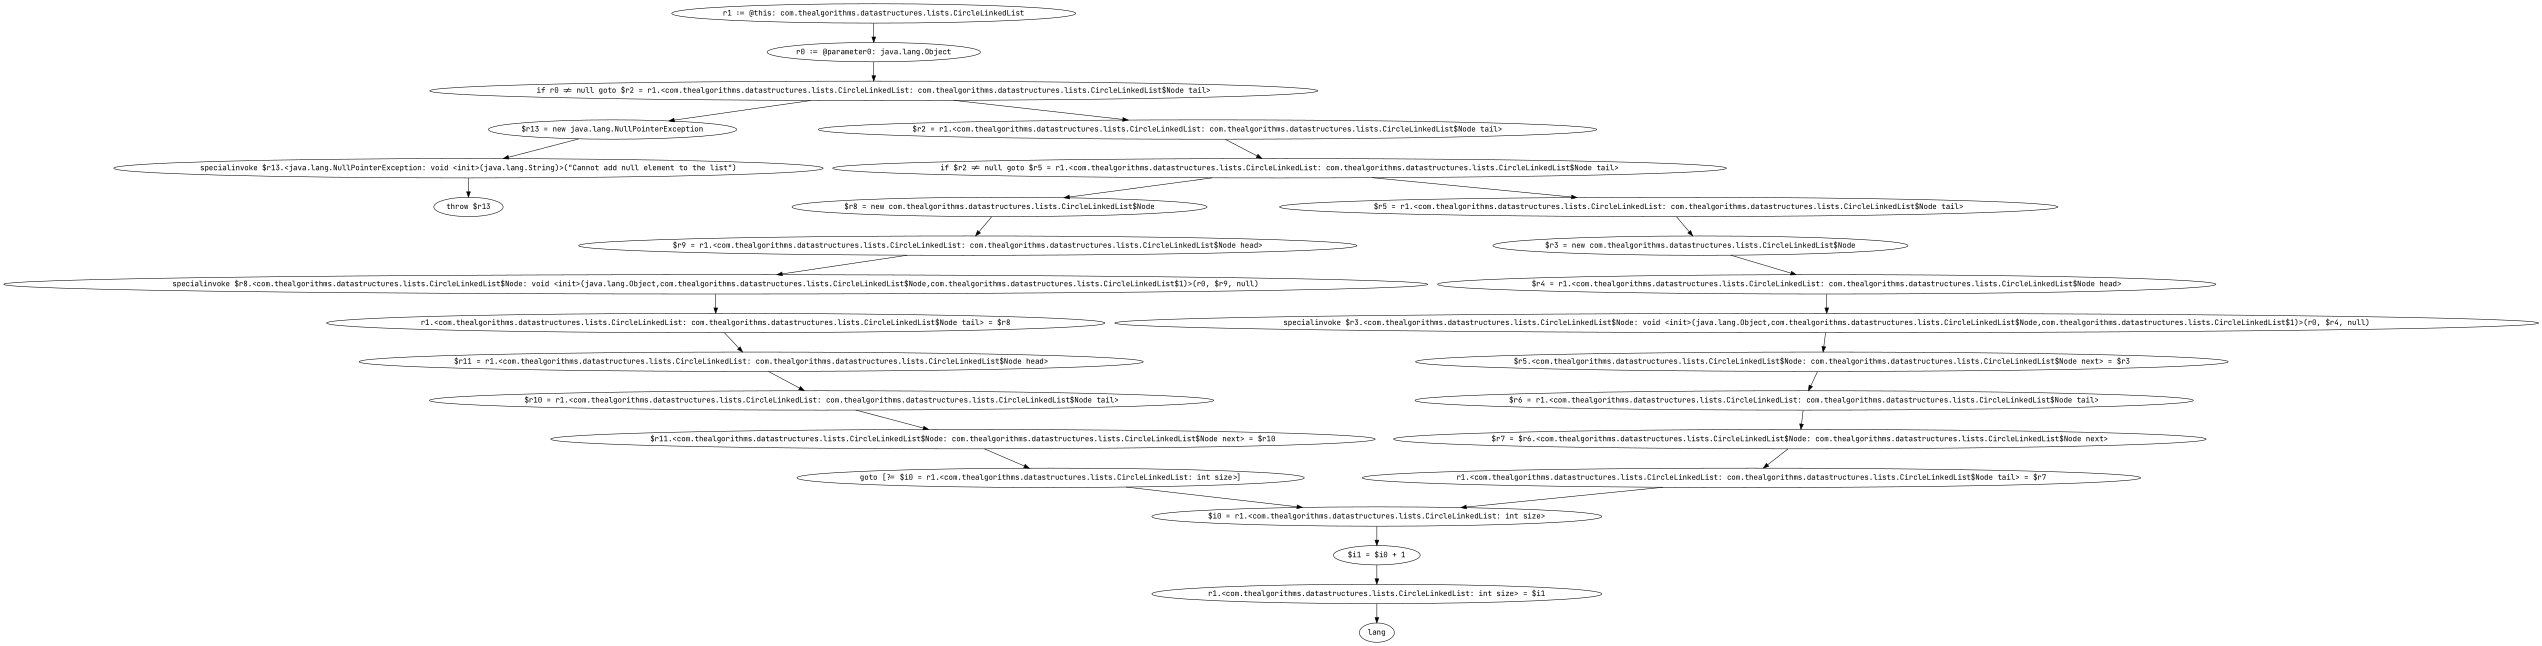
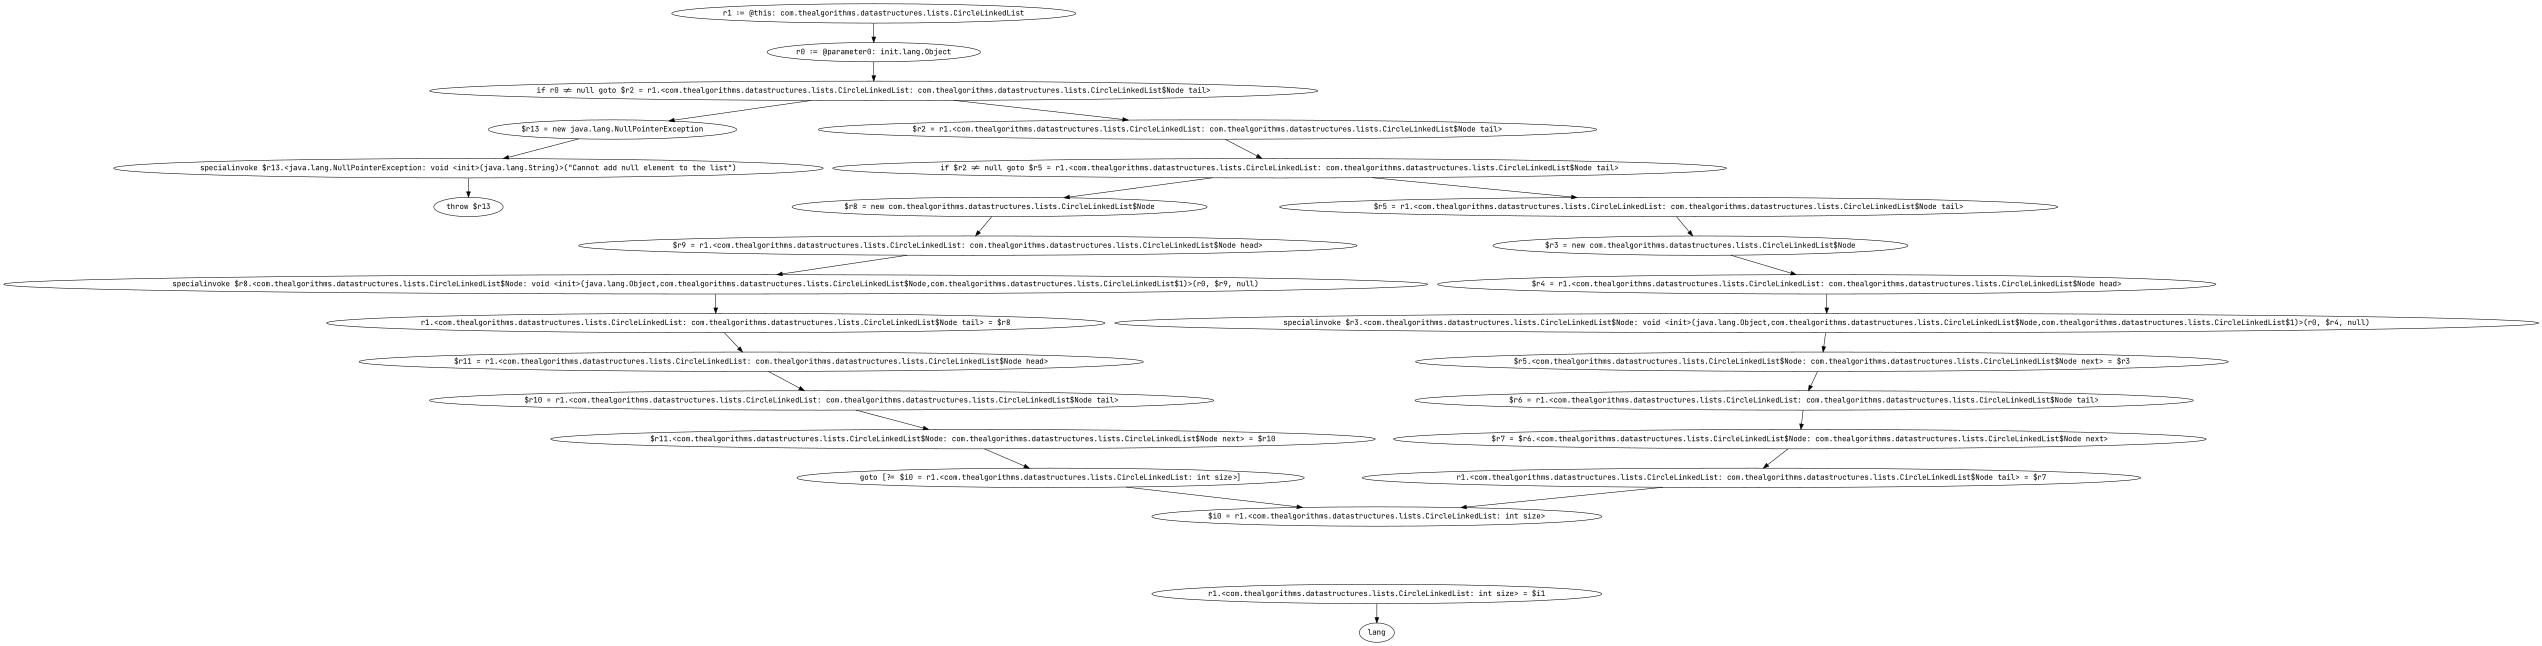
node "r0 := @parameter0: java.lang.Object": label "r0 := @parameter0: java.lang.Object" -> "r0 := @parameter0: init.lang.Object"
node "$i1 = $i0 + 1": removed
